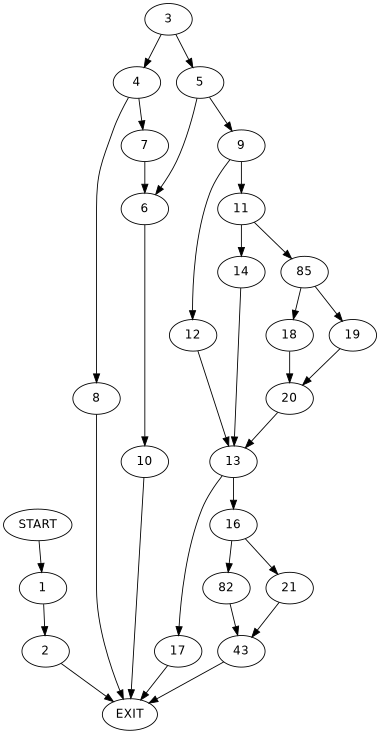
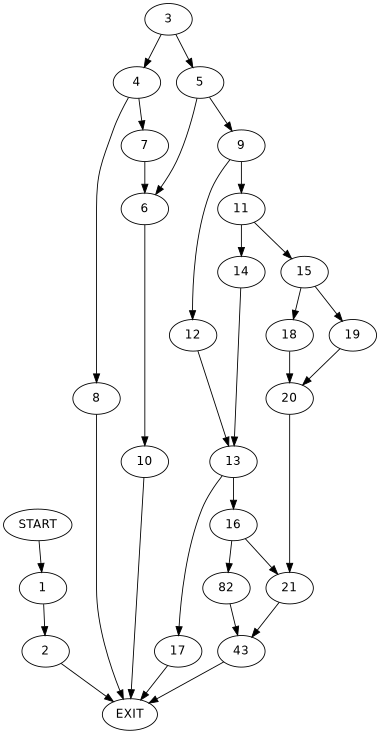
node "85": label "85" -> "15"
edge "20" -> "13": now "20" -> "21"
